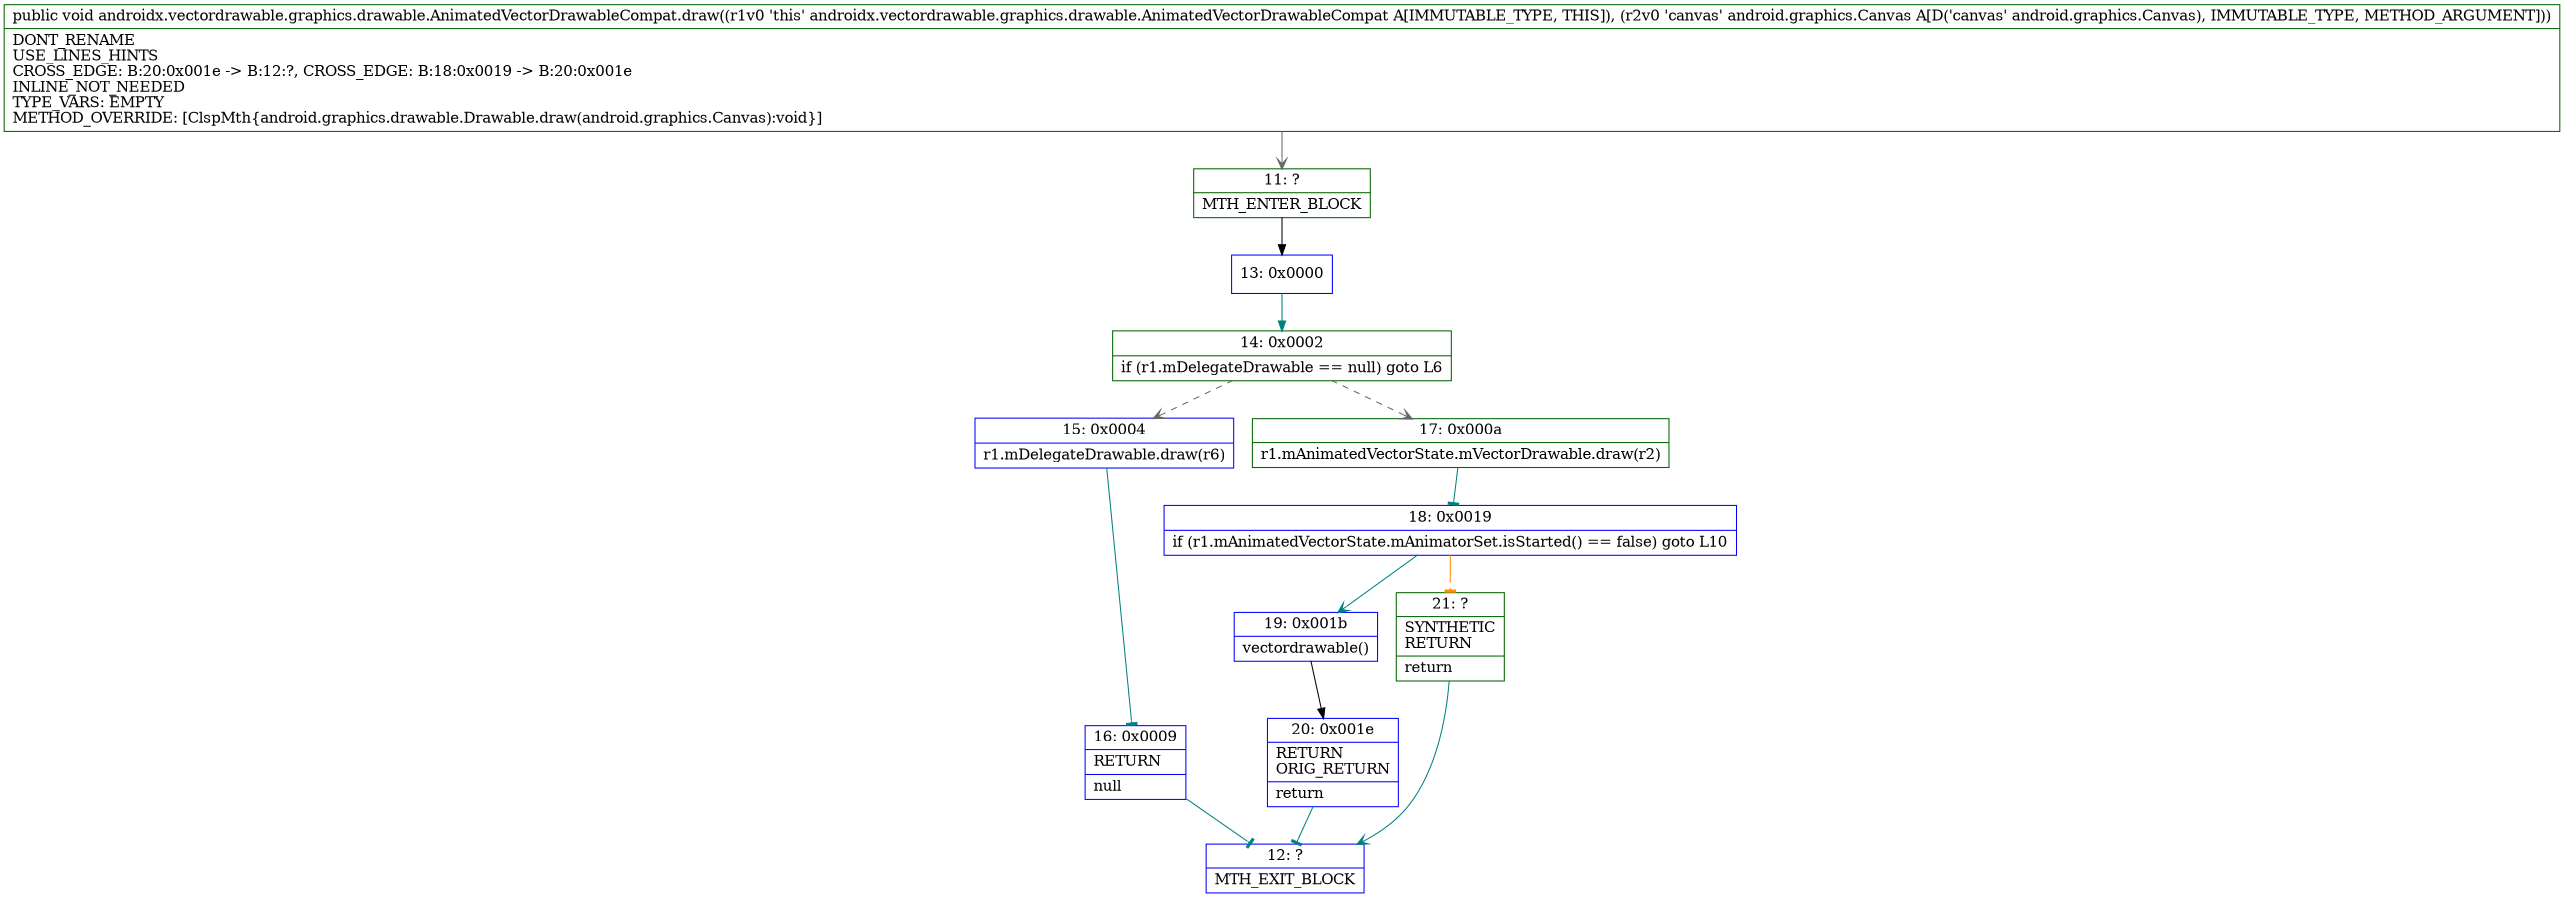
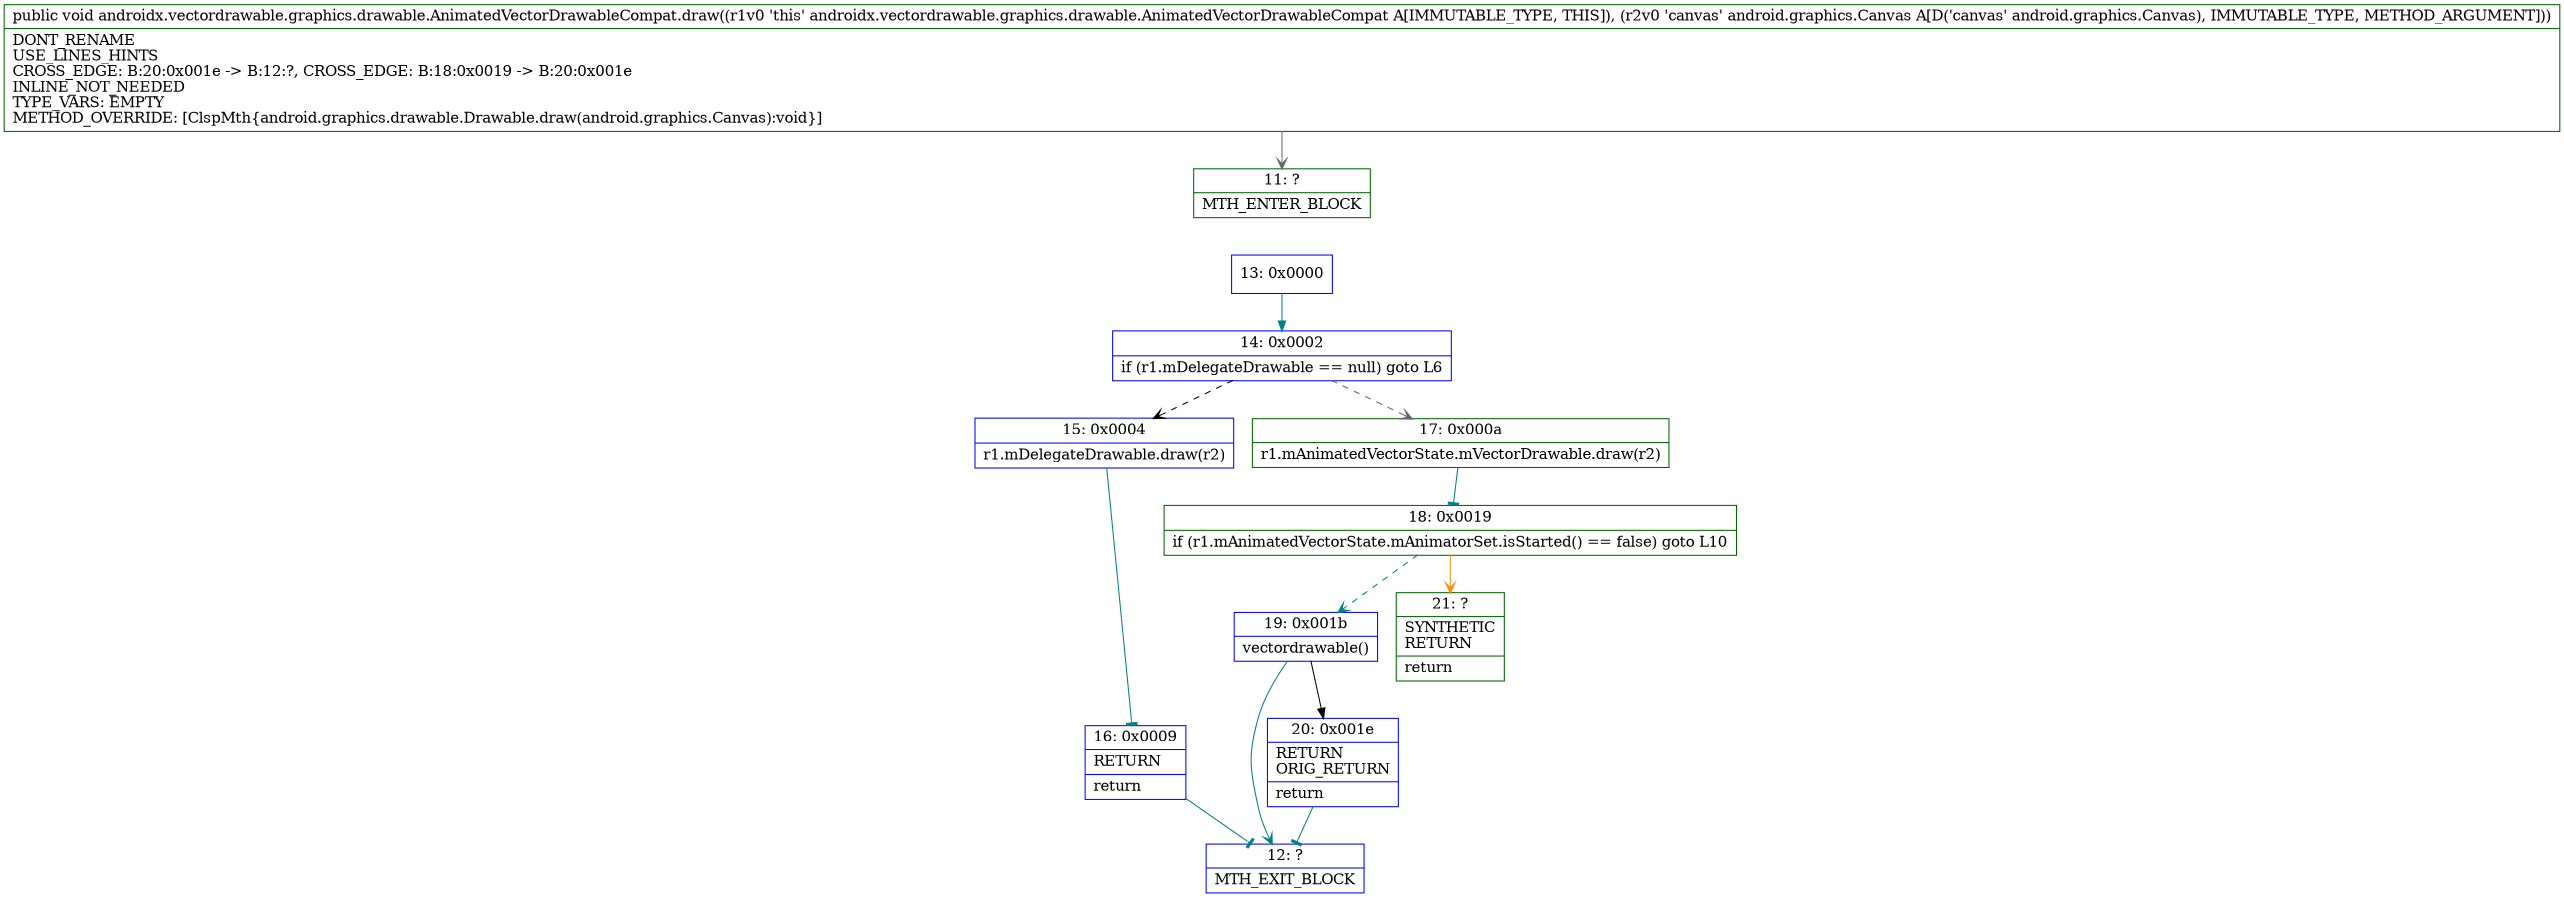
edge "11: ?" -> "13: 0x0000": removed
node "14: 0x0002": color darkgreen -> blue
edge "14: 0x0002" -> "15: 0x0004": color gray40 -> black
node "15: 0x0004": text "r1.mDelegateDrawable.draw(r6)" -> "r1.mDelegateDrawable.draw(r2)"
node "18: 0x0019": color blue -> darkgreen
edge "18: 0x0019" -> "21: ?": arrowhead tee -> vee
edge "18: 0x0019" -> "19: 0x001b": style solid -> dashed
edge "21: ?" -> "12: ?": now "19: 0x001b" -> "12: ?"
node "16: 0x0009": text "null" -> "return"
